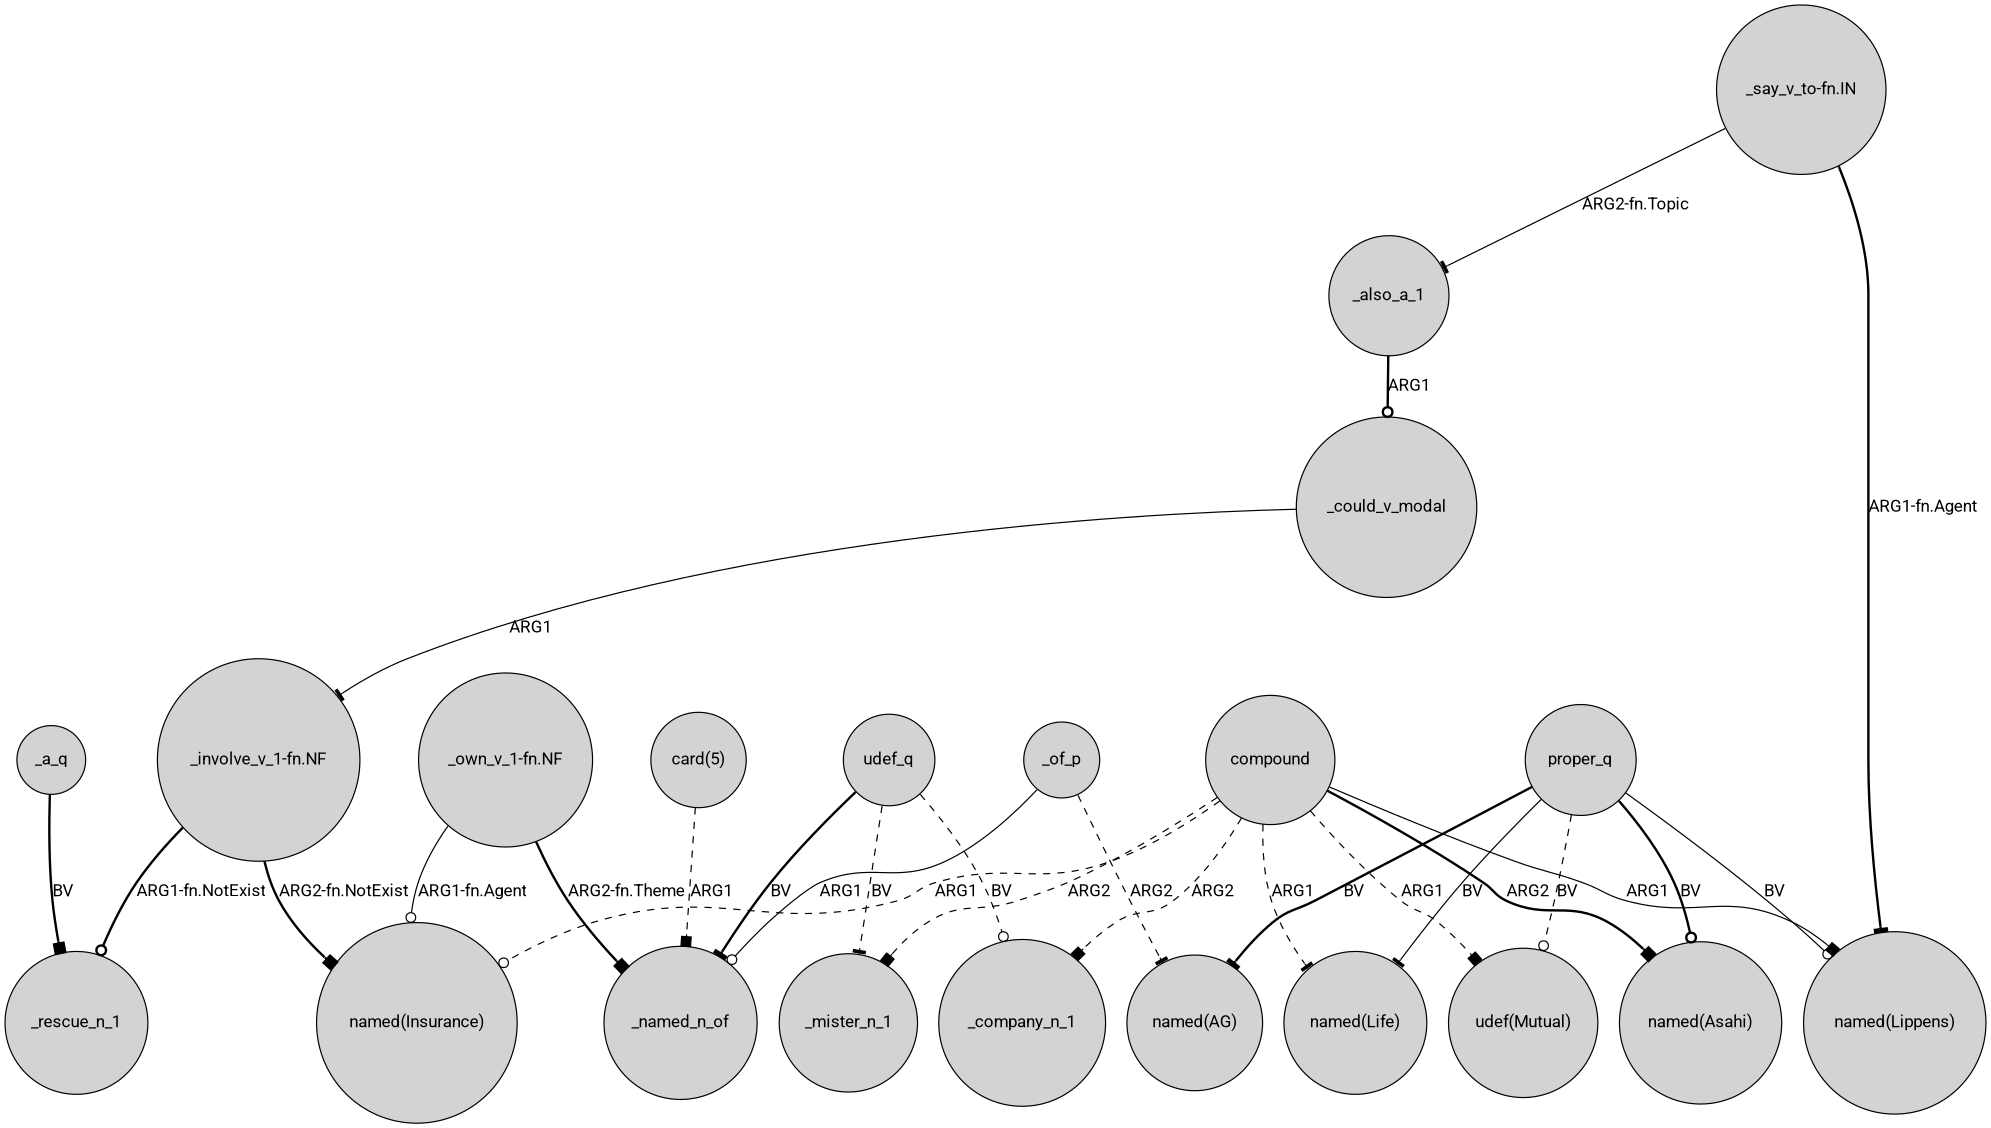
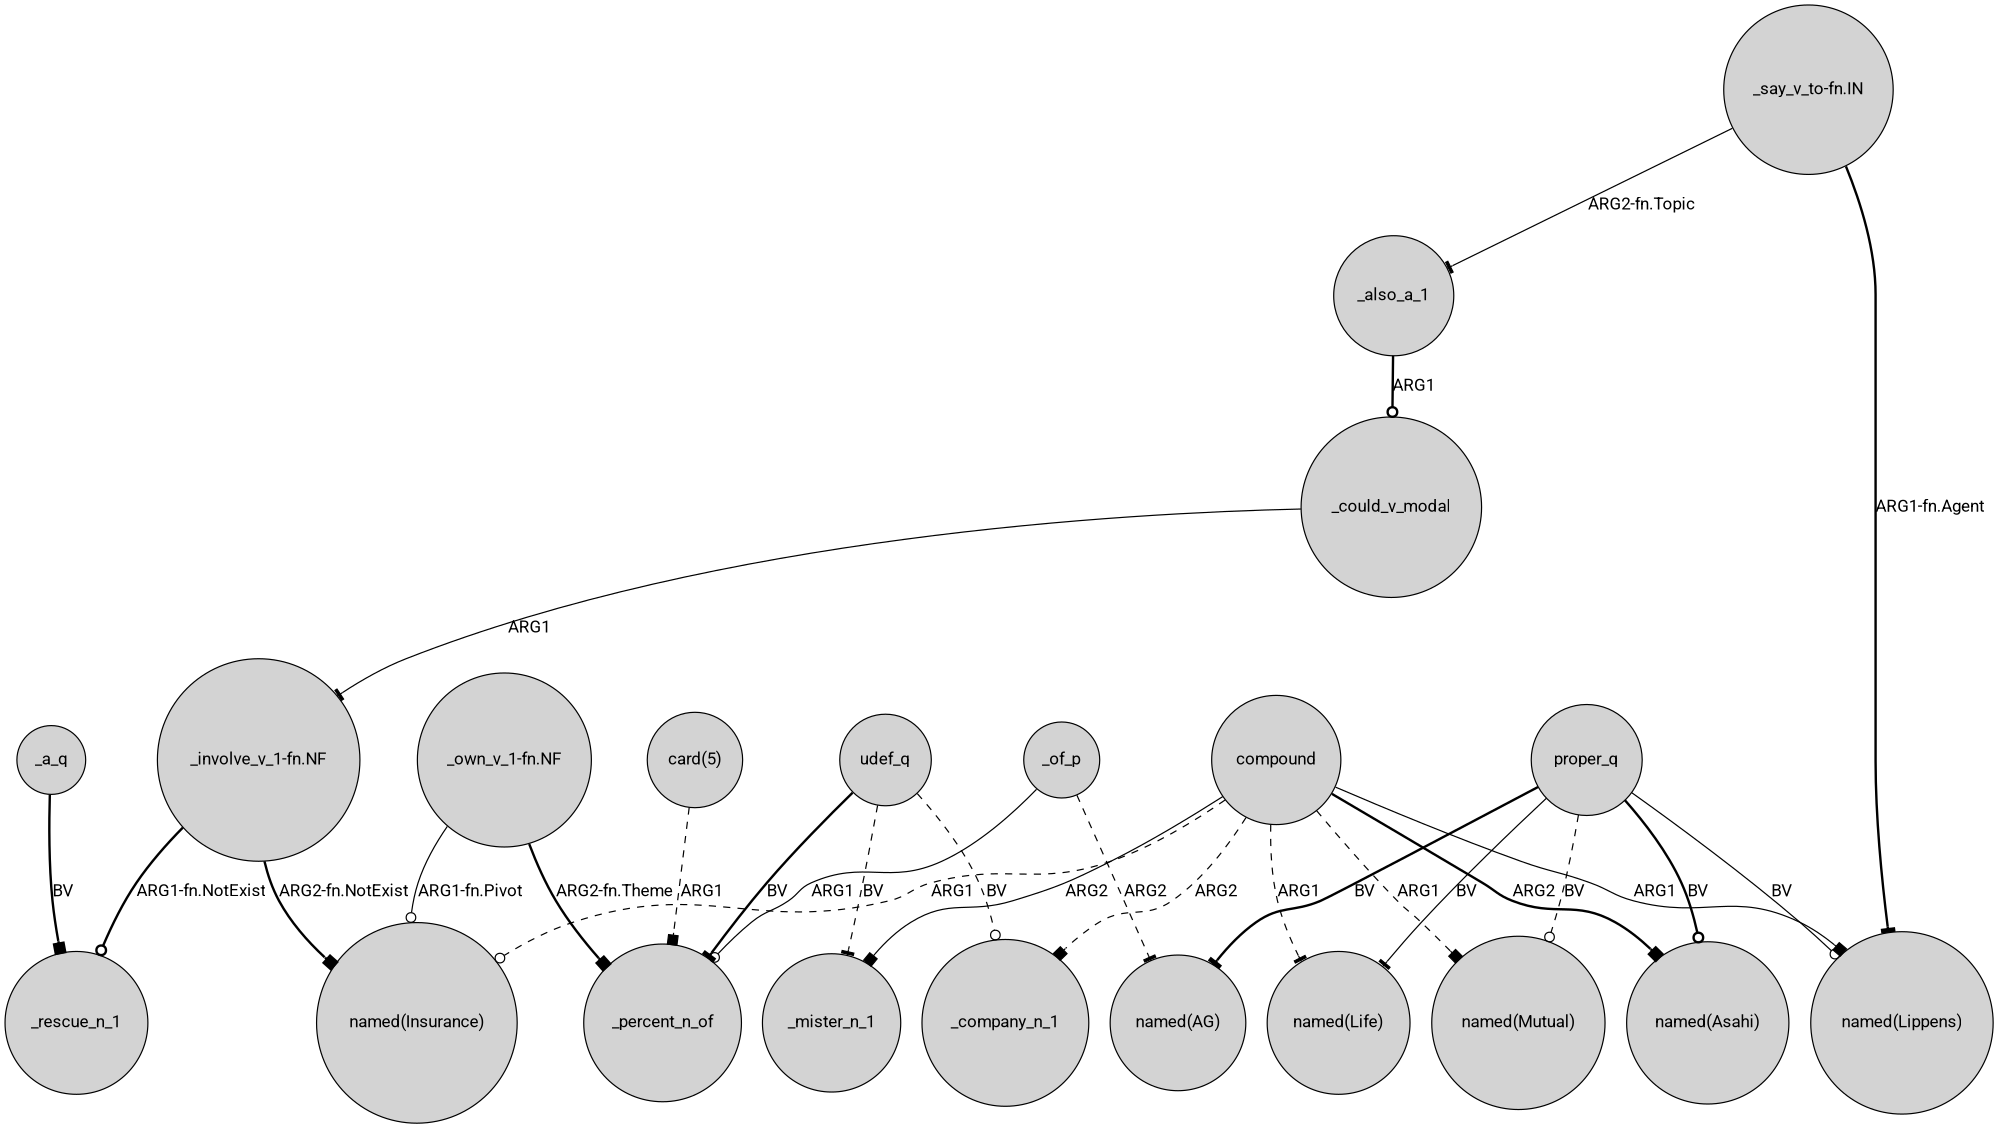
edge "compound" -> "_mister_n_1": style dashed -> solid
edge "_own_v_1-fn.NF" -> "named(Insurance)": label "ARG1-fn.Agent" -> "ARG1-fn.Pivot"
node "_named_n_of": label "_named_n_of" -> "_percent_n_of"
node "udef(Mutual)": label "udef(Mutual)" -> "named(Mutual)"
